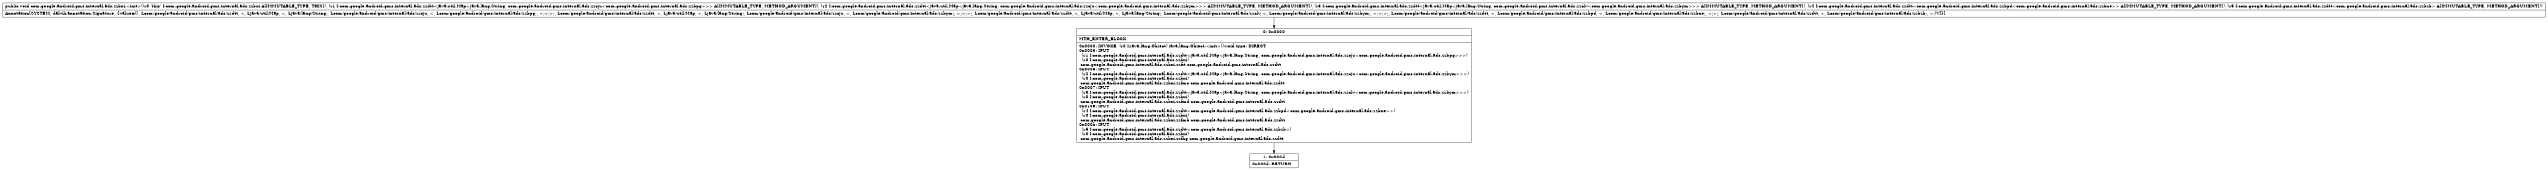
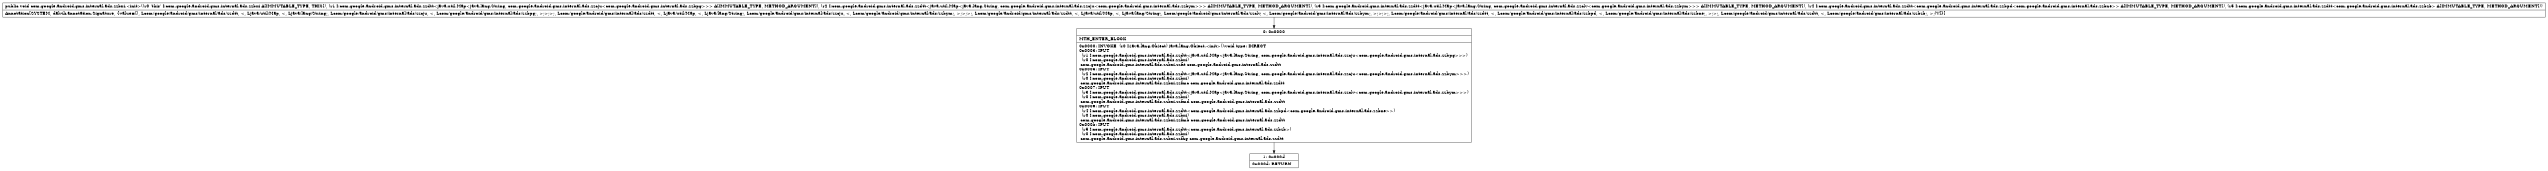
node "0: 0x0000": text "0x0109: IPUT" -> "0x0009: IPUT"
